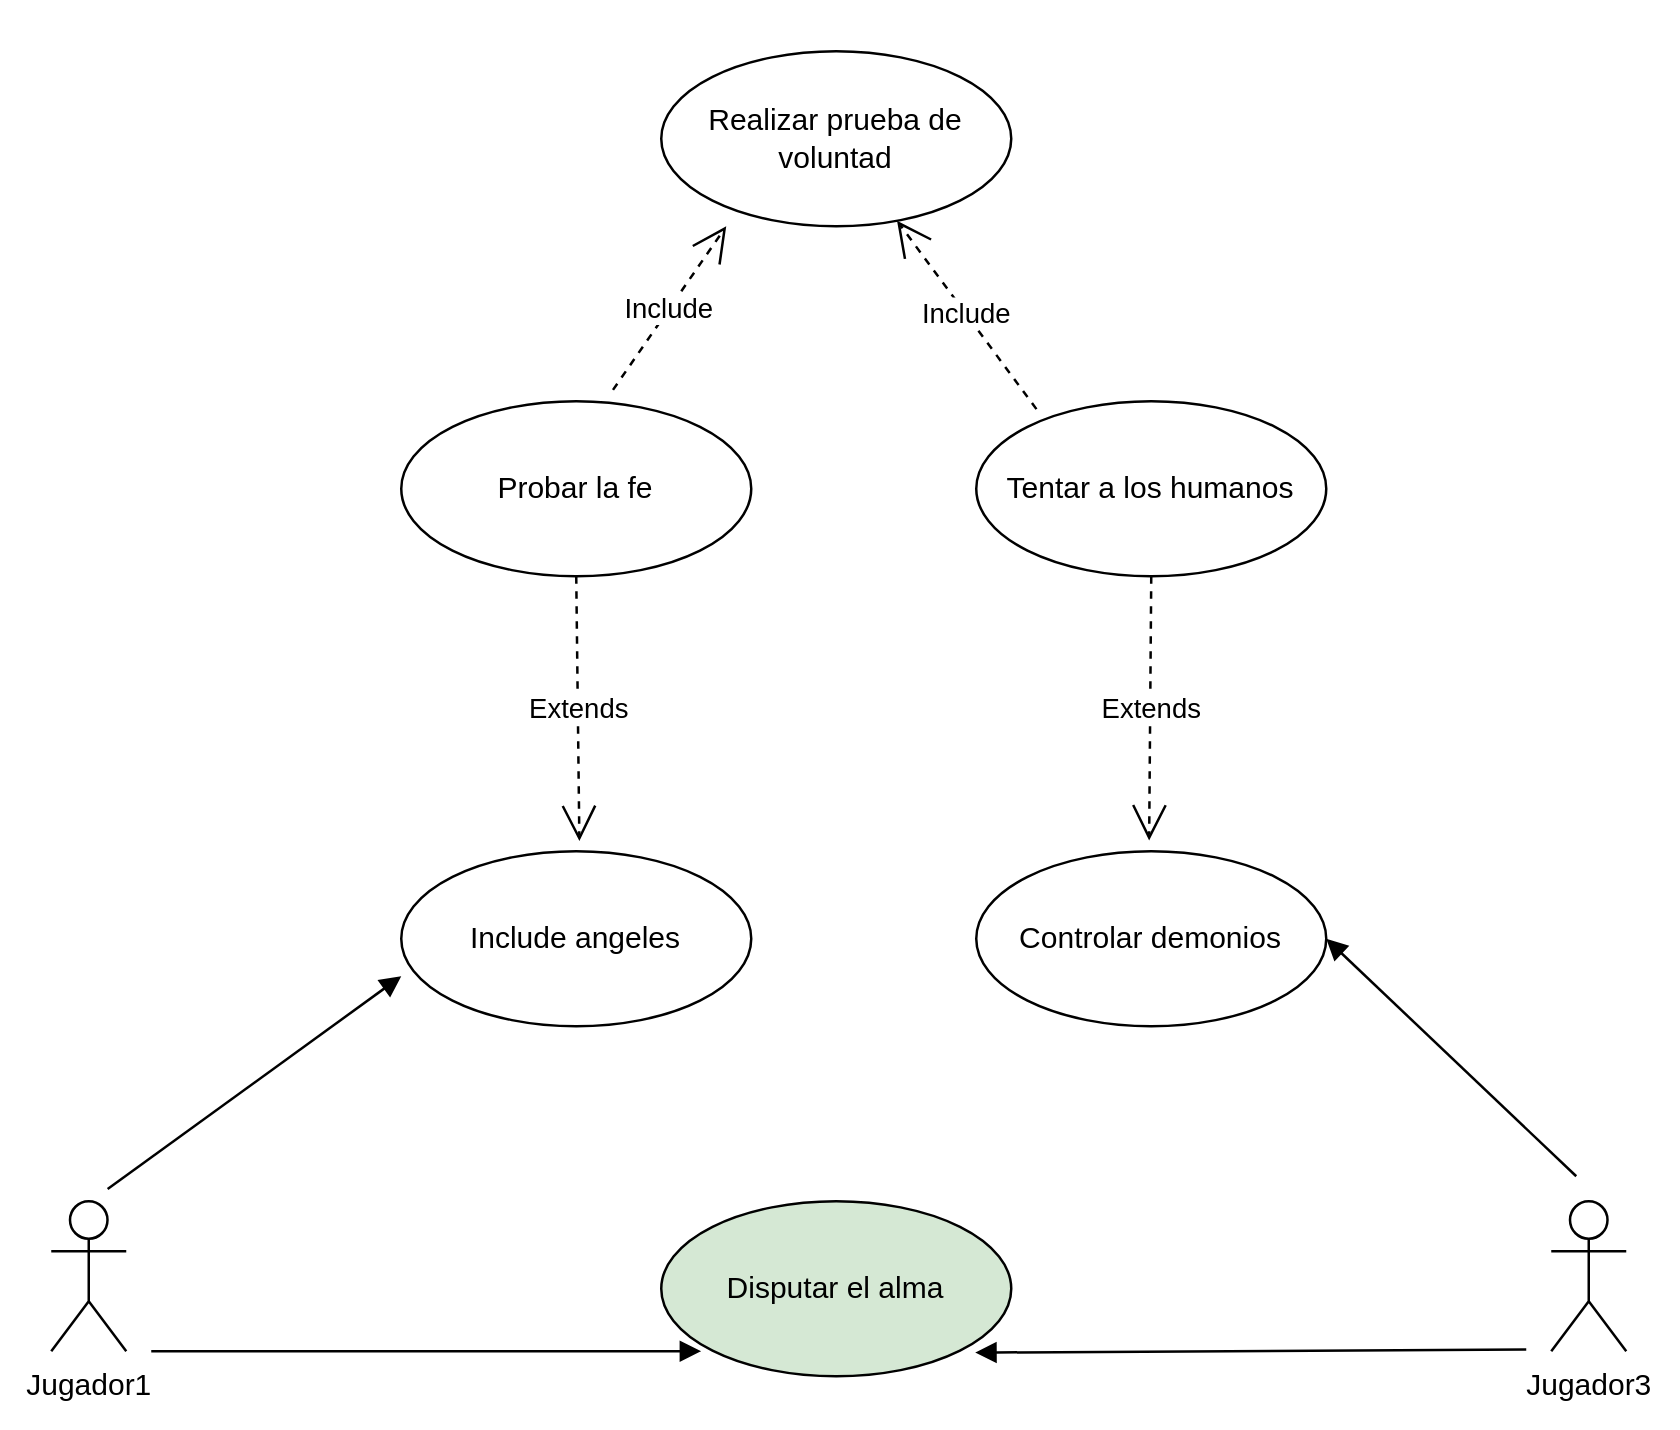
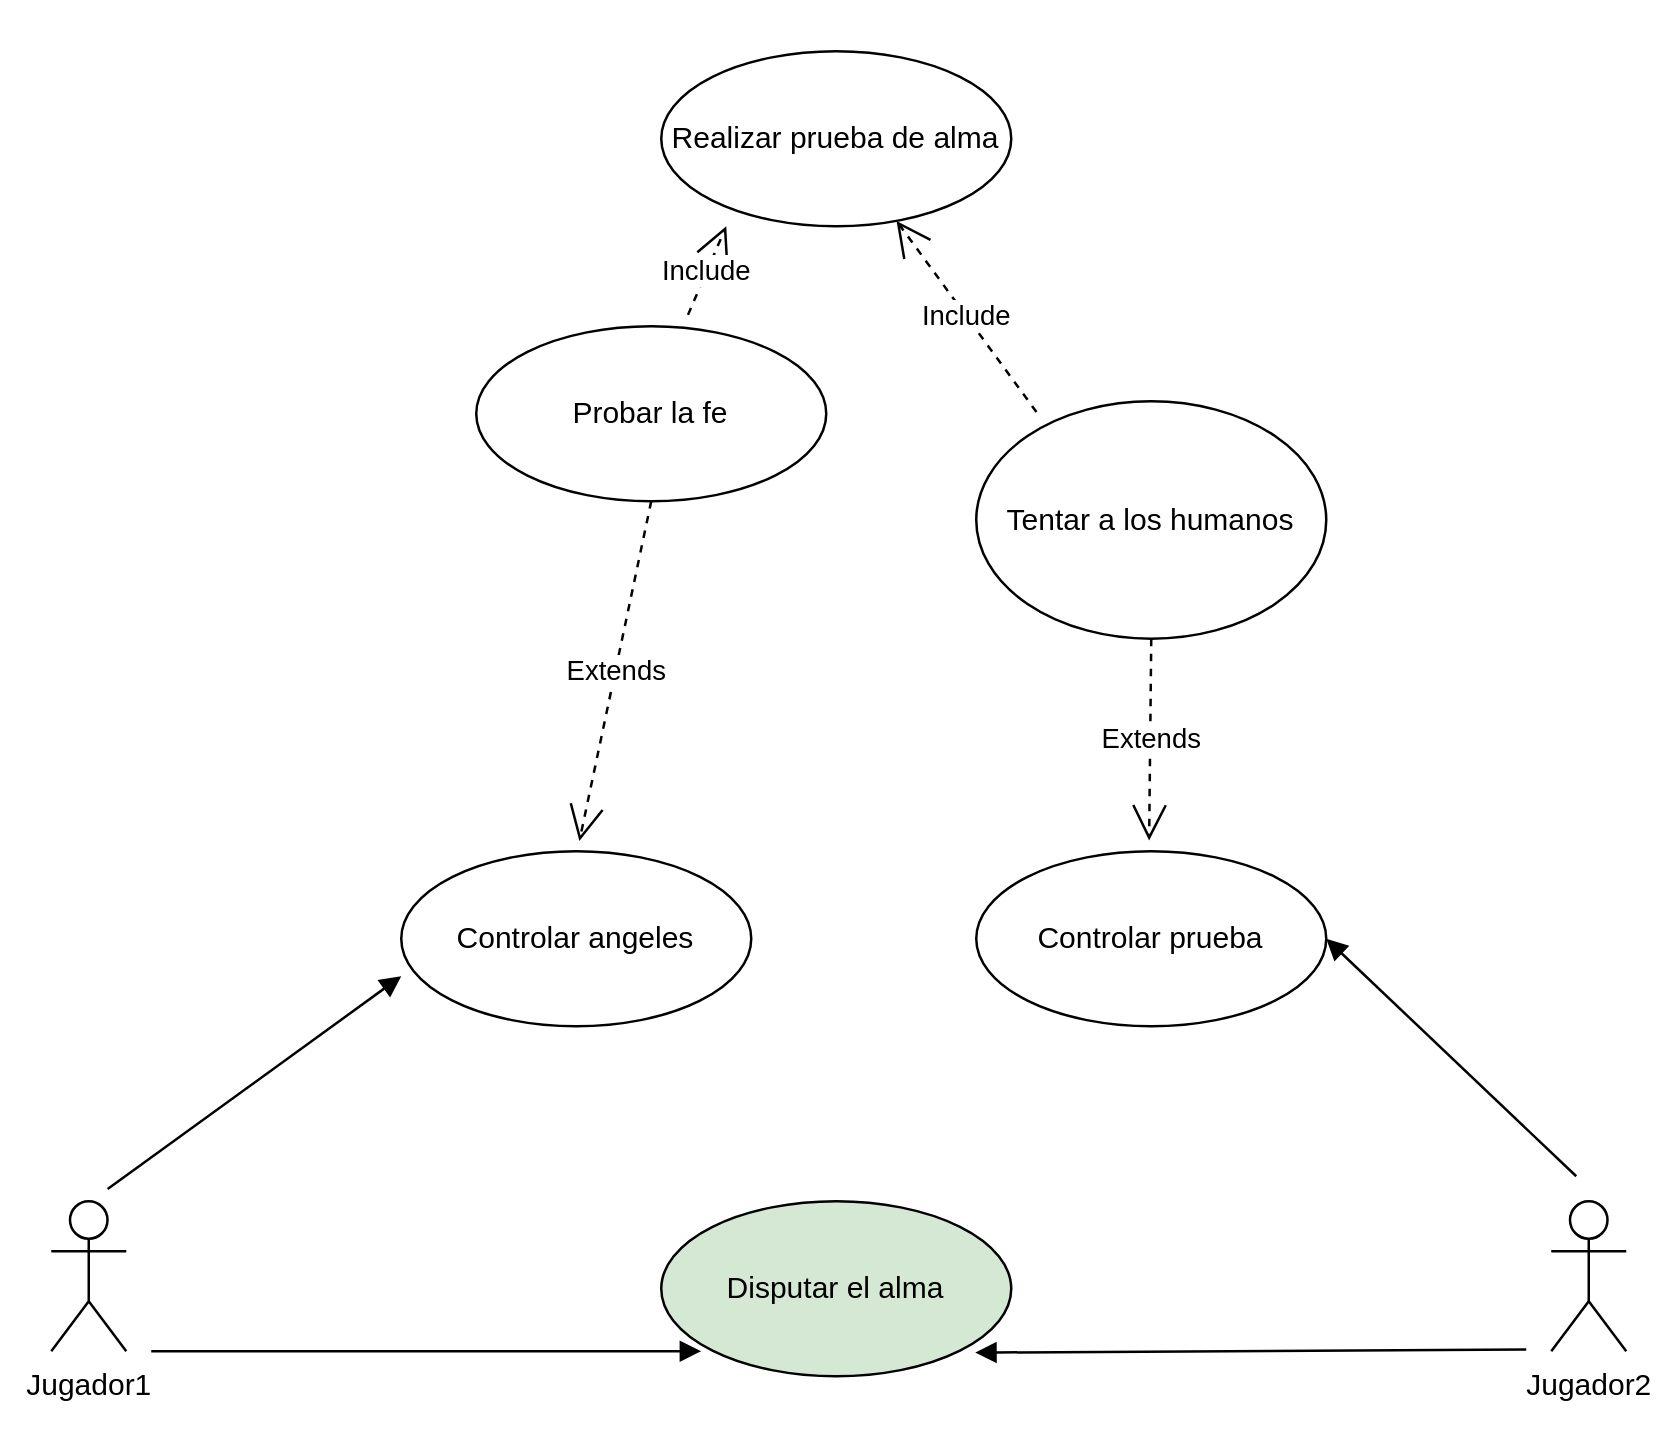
node "Realizar prueba de voluntad": label "Realizar prueba de voluntad" -> "Realizar prueba de alma"
node "Probar la fe": moved (576, 489) -> (651, 414)
node "Tentar a los humanos": size 350x175 -> 350x238
node "Include angeles": label "Include angeles" -> "Controlar angeles"
node "Controlar demonios": label "Controlar demonios" -> "Controlar prueba"
node "Jugador3": label "Jugador3" -> "Jugador2"
